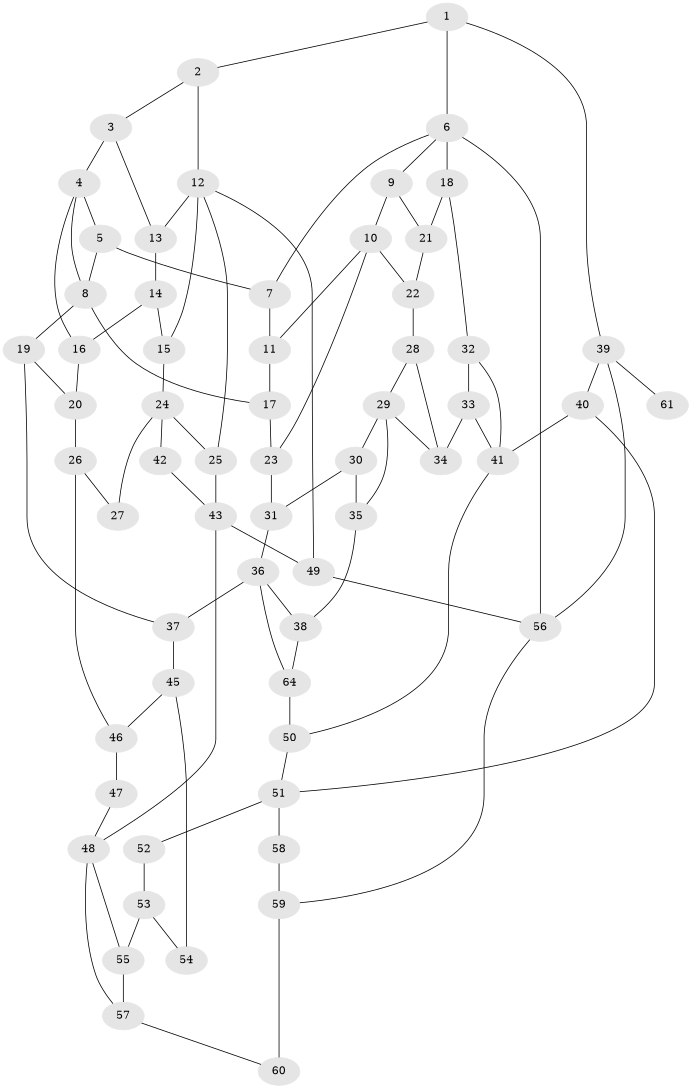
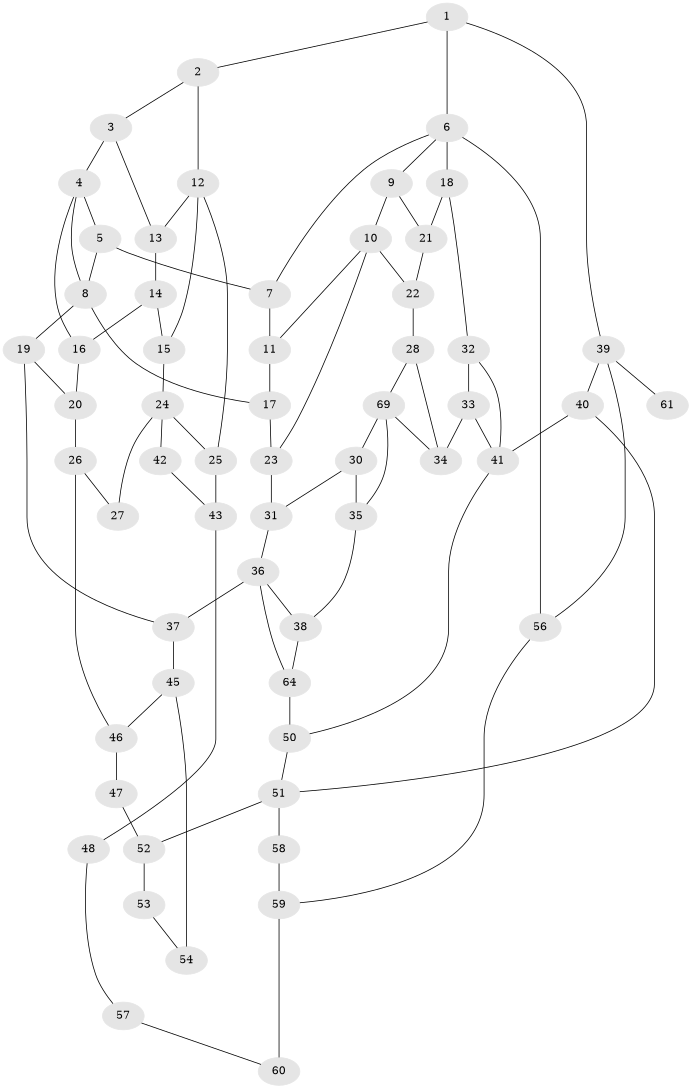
node "29": label "29" -> "69"
node "49": removed
edge "47" -- "48": now "47" -- "52"
node "55": removed
